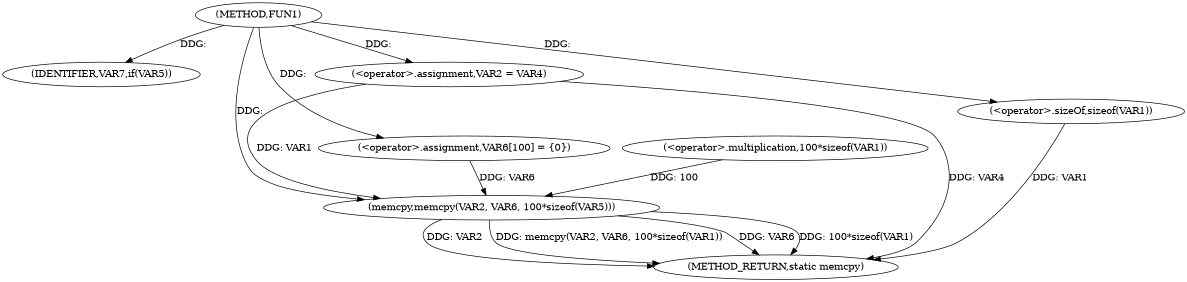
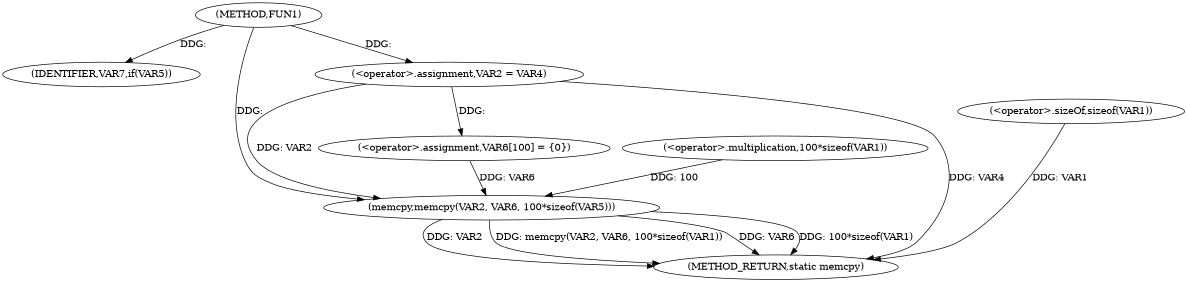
edge "(METHOD,FUN1)" -> "(<operator>.sizeOf,sizeof(VAR1))": removed, label "DDG:"
edge "(METHOD,FUN1)" -> "(<operator>.assignment,VAR6[100] = {0})": now "(<operator>.assignment,VAR2 = VAR4)" -> "(<operator>.assignment,VAR6[100] = {0})"
edge "(<operator>.assignment,VAR2 = VAR4)" -> "(memcpy,memcpy(VAR2, VAR6, 100*sizeof(VAR5)))": label "DDG: VAR1" -> "DDG: VAR2"
